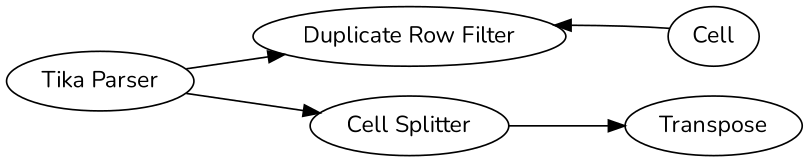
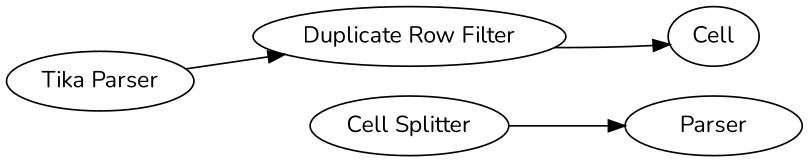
edge "Cell" -> "Duplicate Row Filter": reversed
edge "Tika Parser" -> "Cell Splitter": removed
node "Transpose": label "Transpose" -> "Parser"
